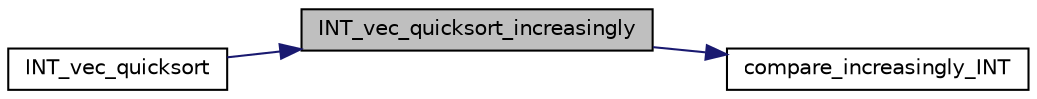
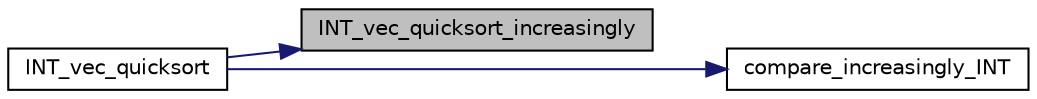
edge "INT_vec_quicksort_increasingly" -> "compare_increasingly_INT": now "INT_vec_quicksort" -> "compare_increasingly_INT"
